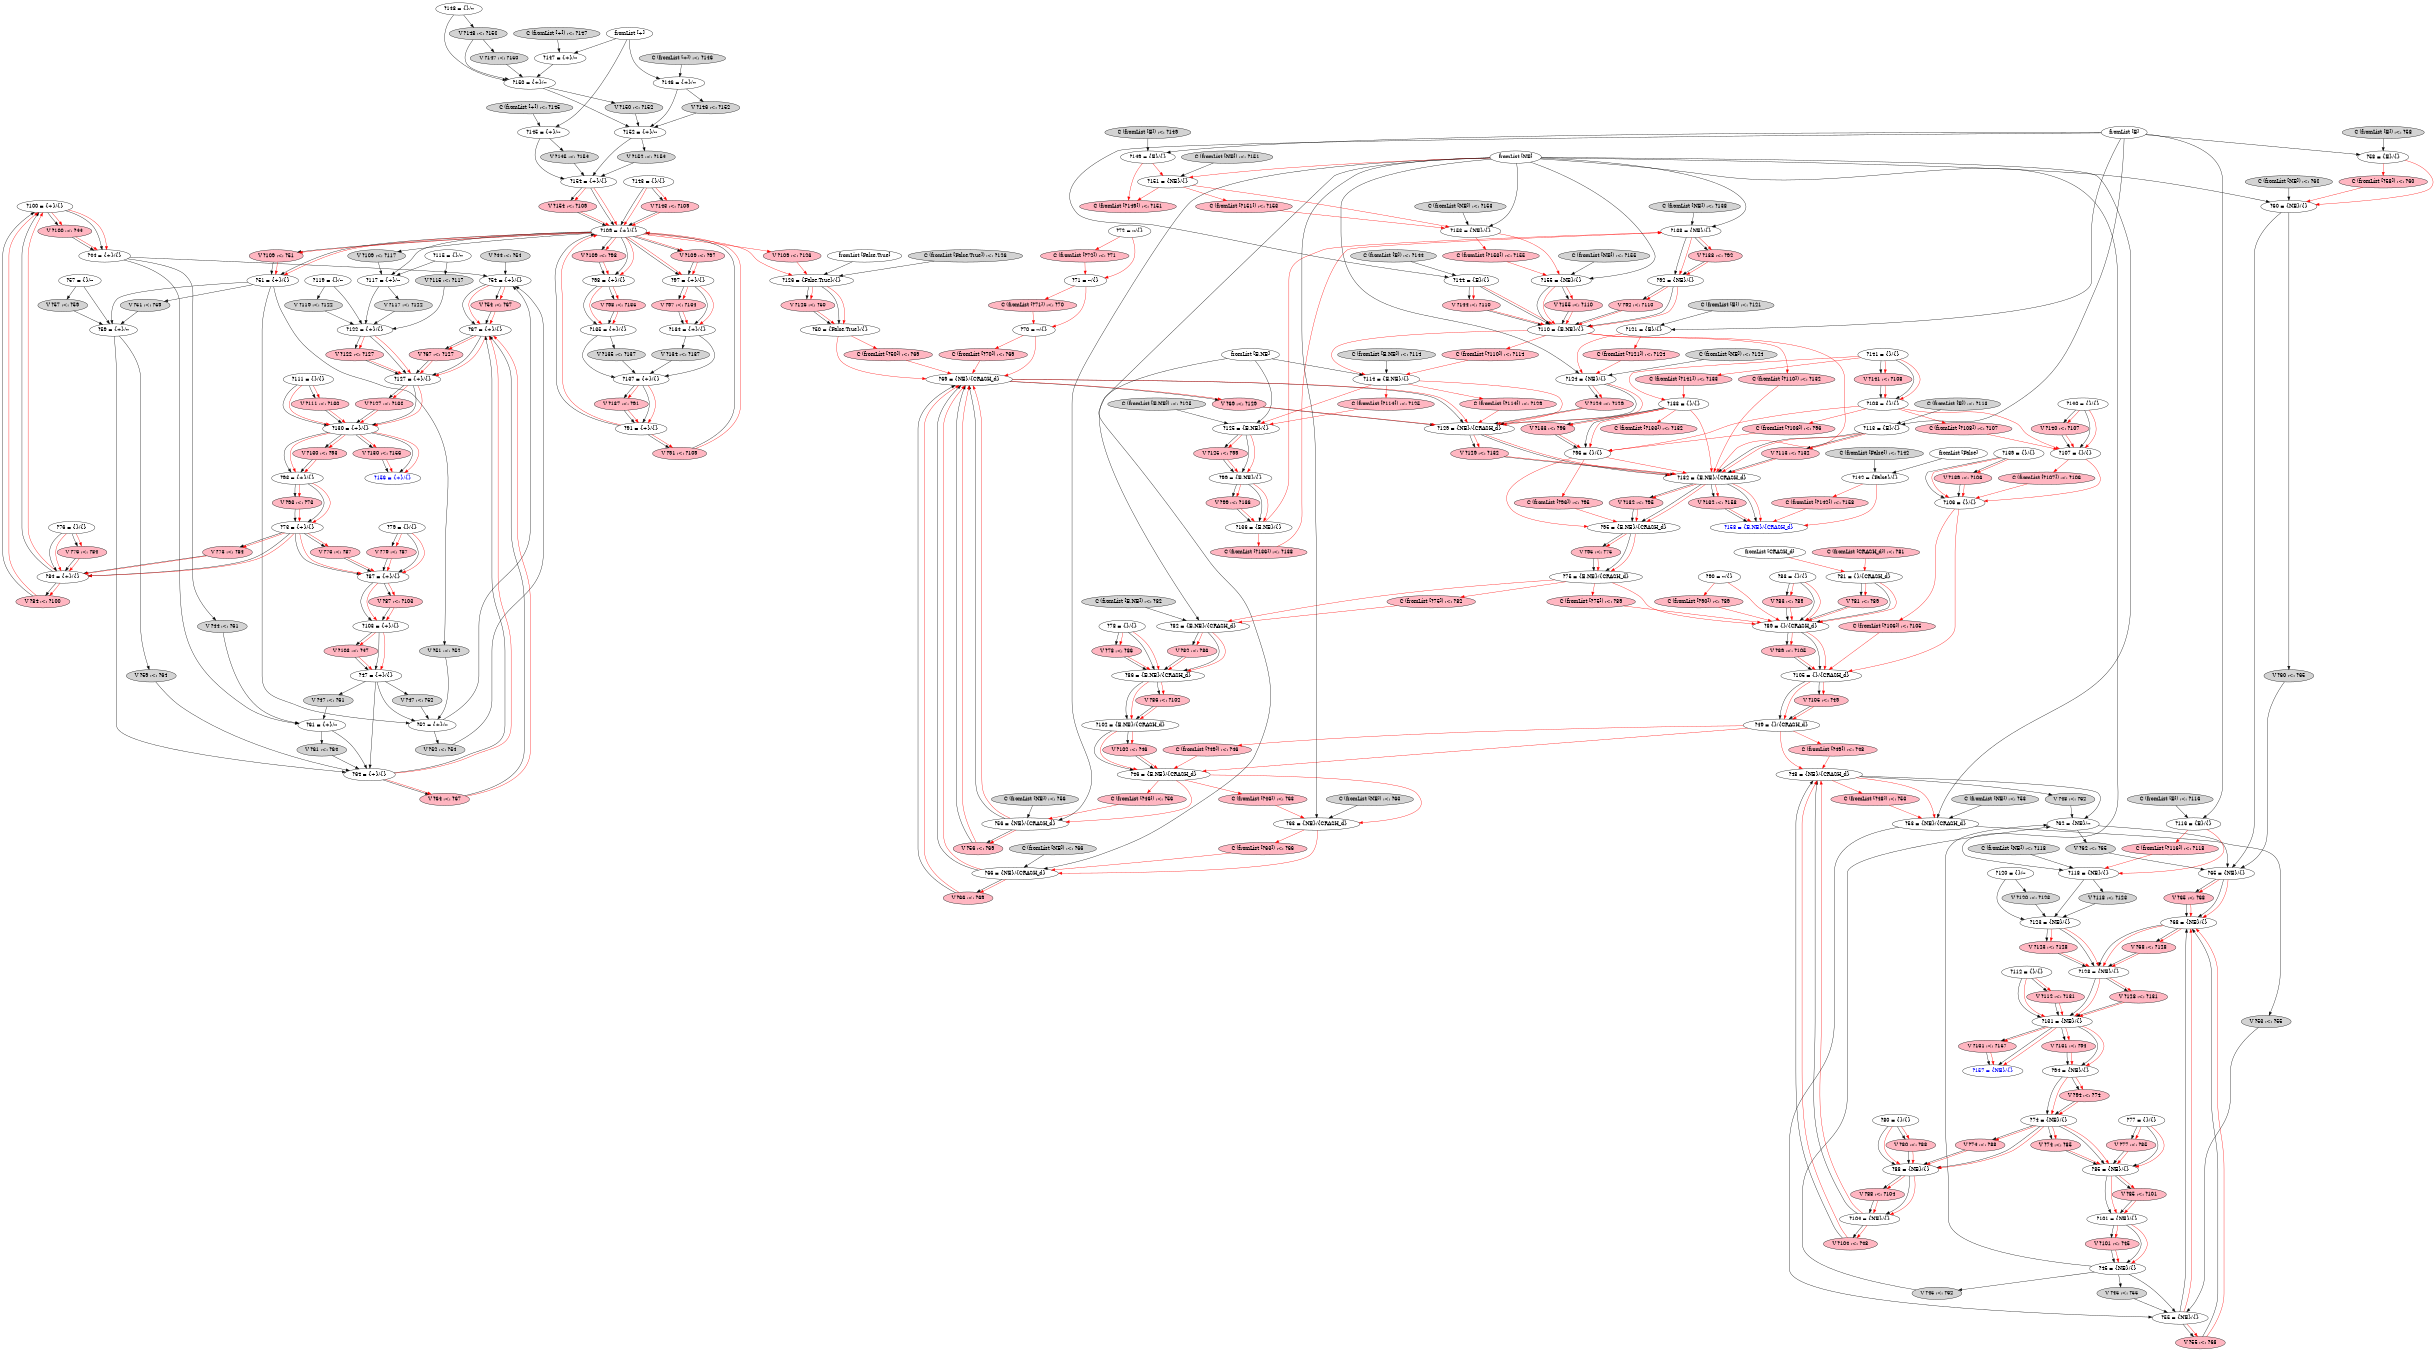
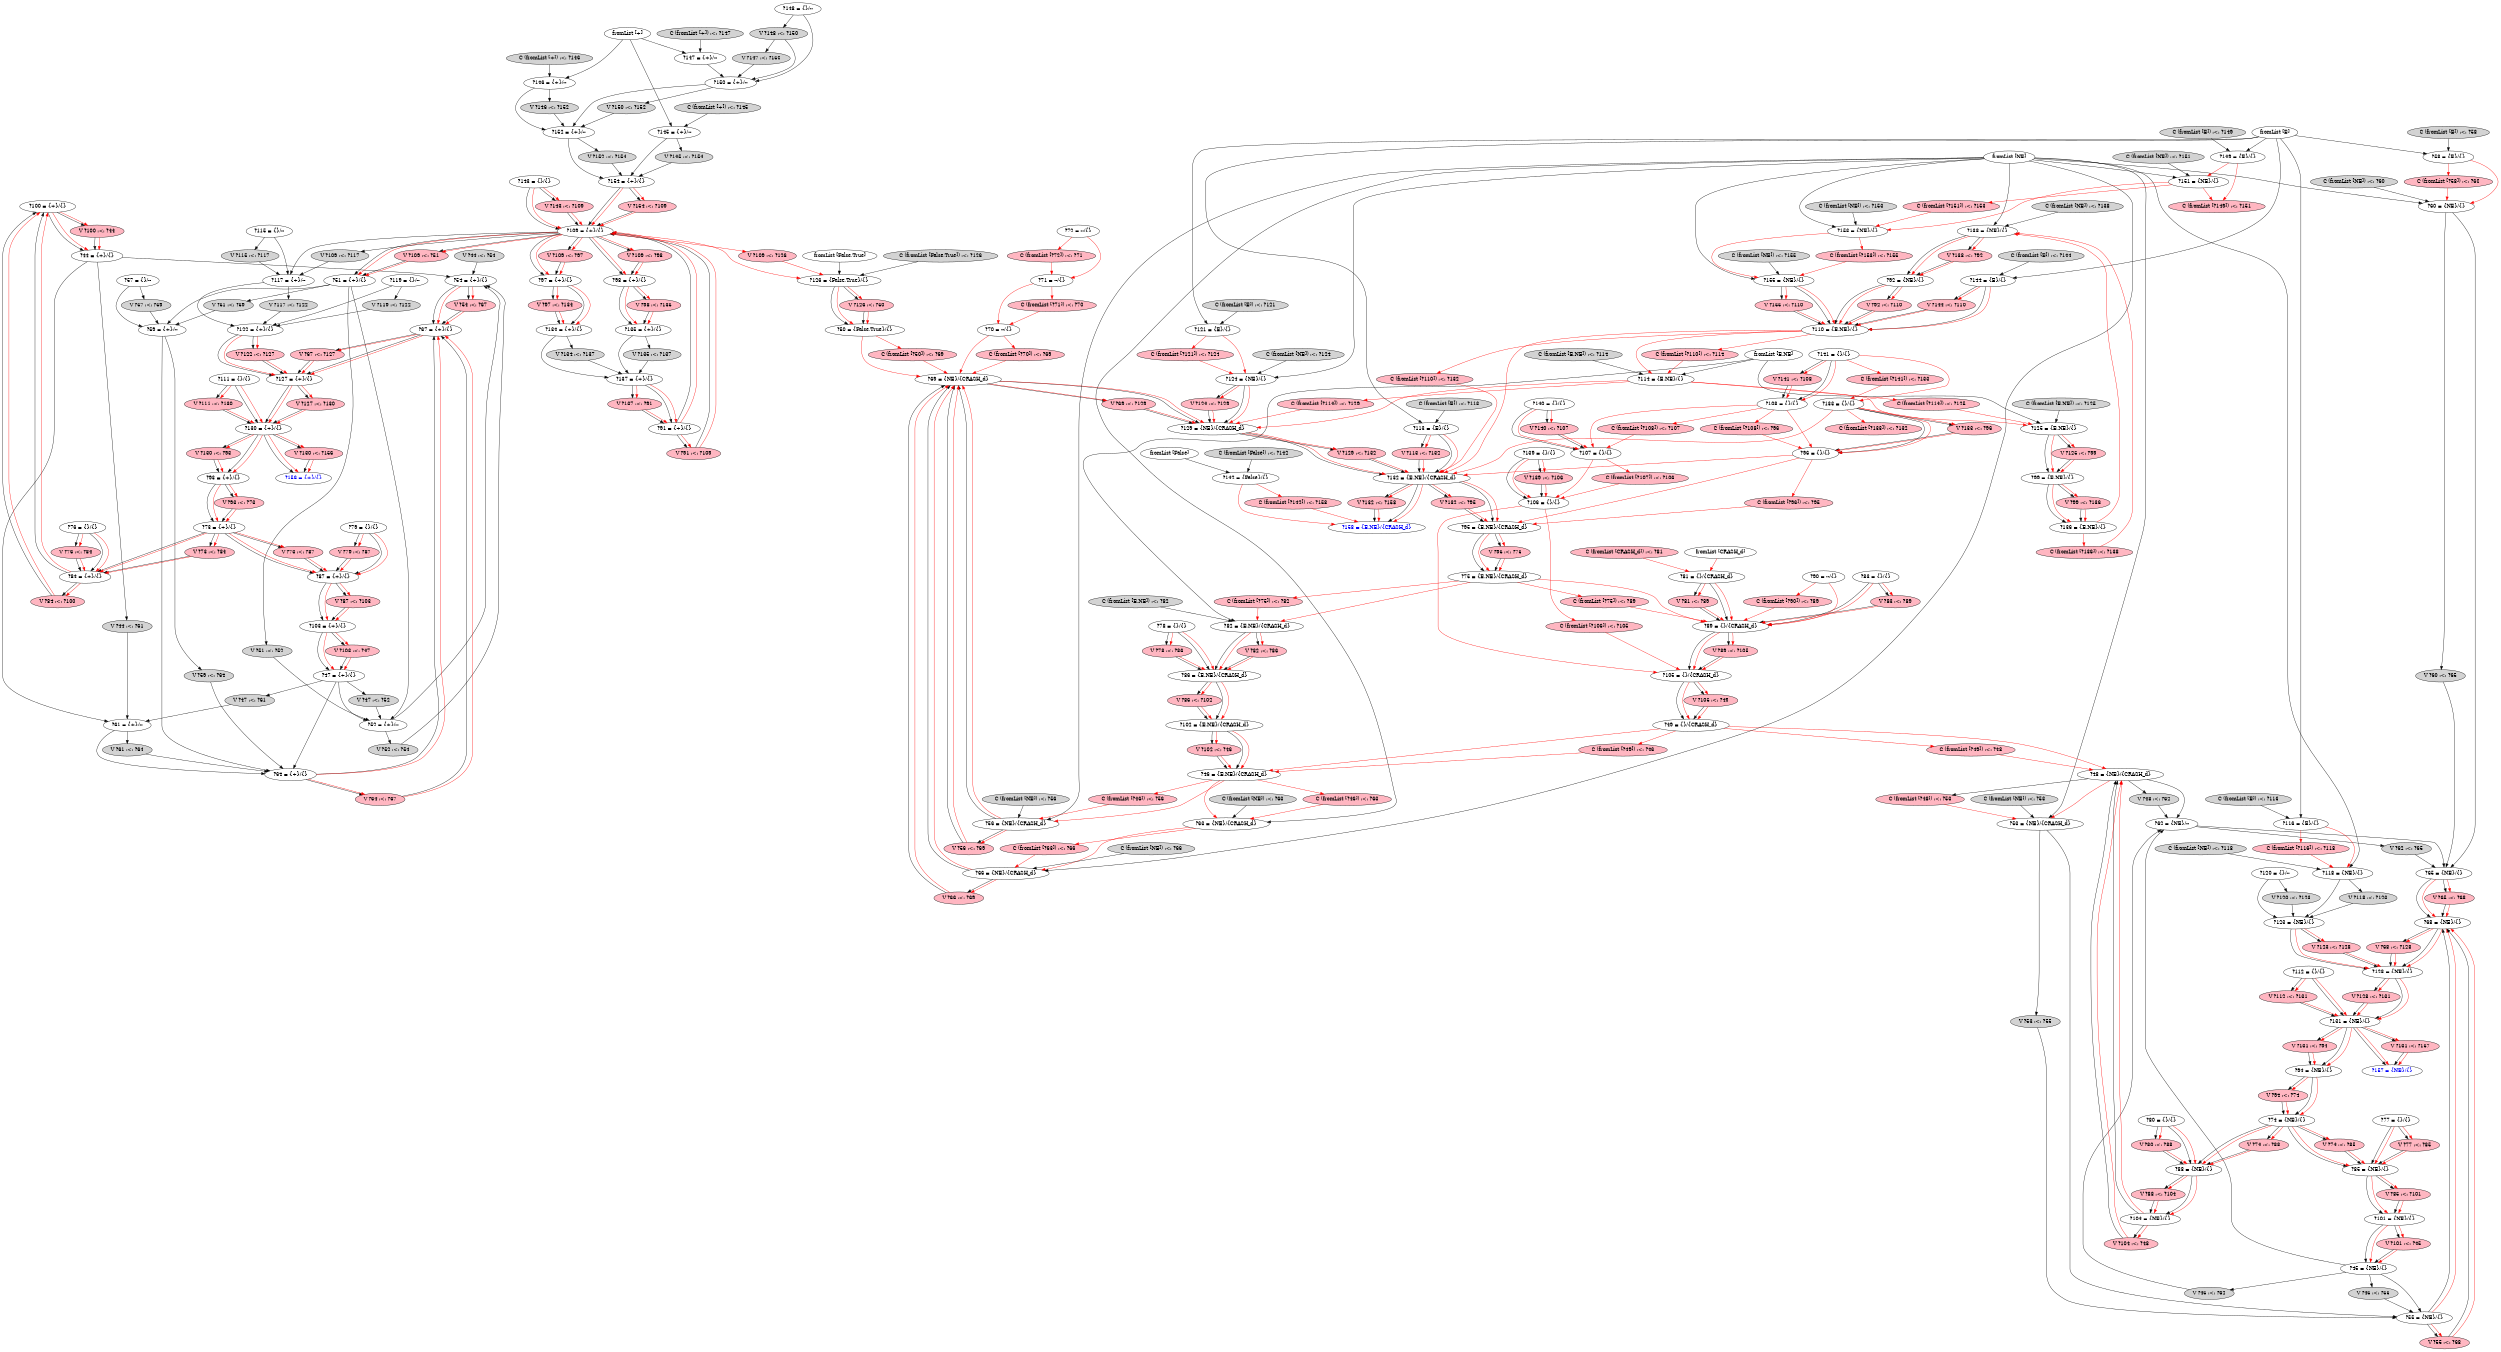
edge "fromList [NE]" -> "?151 = {NE}/{}": color red -> black
edge "V ?115 :<: ?117" -> "?122 = {+}/{}": now "V ?115 :<: ?117" -> "?117 = {+}/--"
edge "?48 = {NE}/{CRASH_d}" -> "C (fromList [?48]) :<: ?53": color red -> black
